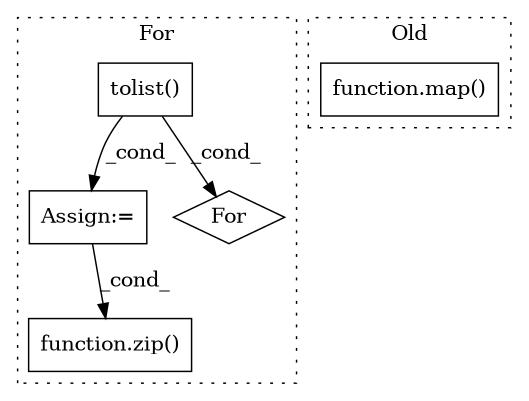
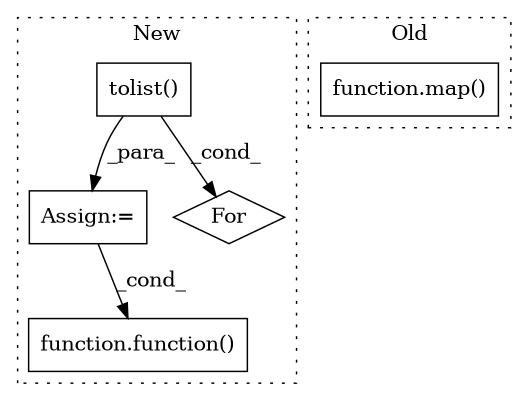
cluster "For": label "For" -> "New"
edge "tolist()" -> "Assign:=": label "_cond_" -> "_para_"
node "function.zip()": label "function.zip()" -> "function.function()"
